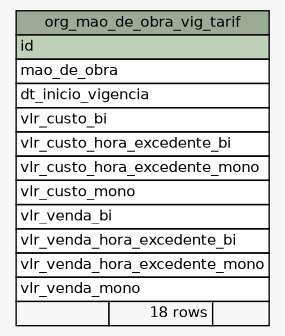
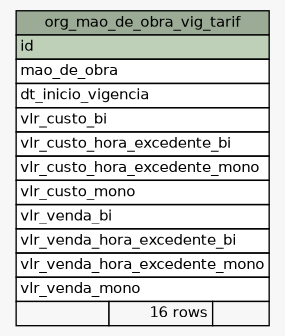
node "org_mao_de_obra_vig_tarif": text "18 rows" -> "16 rows"
